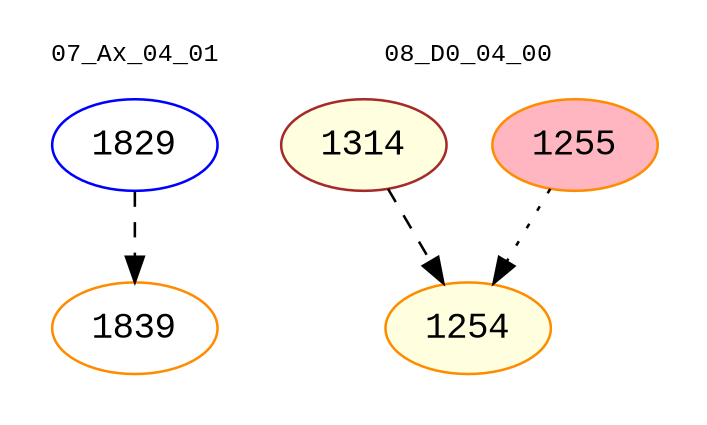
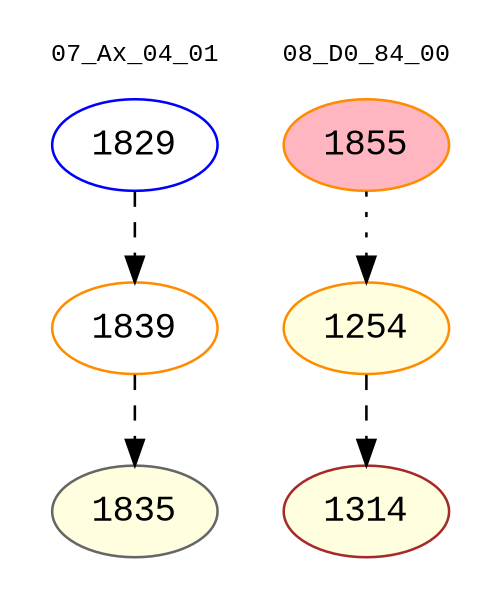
cluster "08_D0_04_00": label "08_D0_04_00" -> "08_D0_84_00"
node "1255": label "1255" -> "1855"
edge "1314" -> "1254": reversed
node "1835": added
